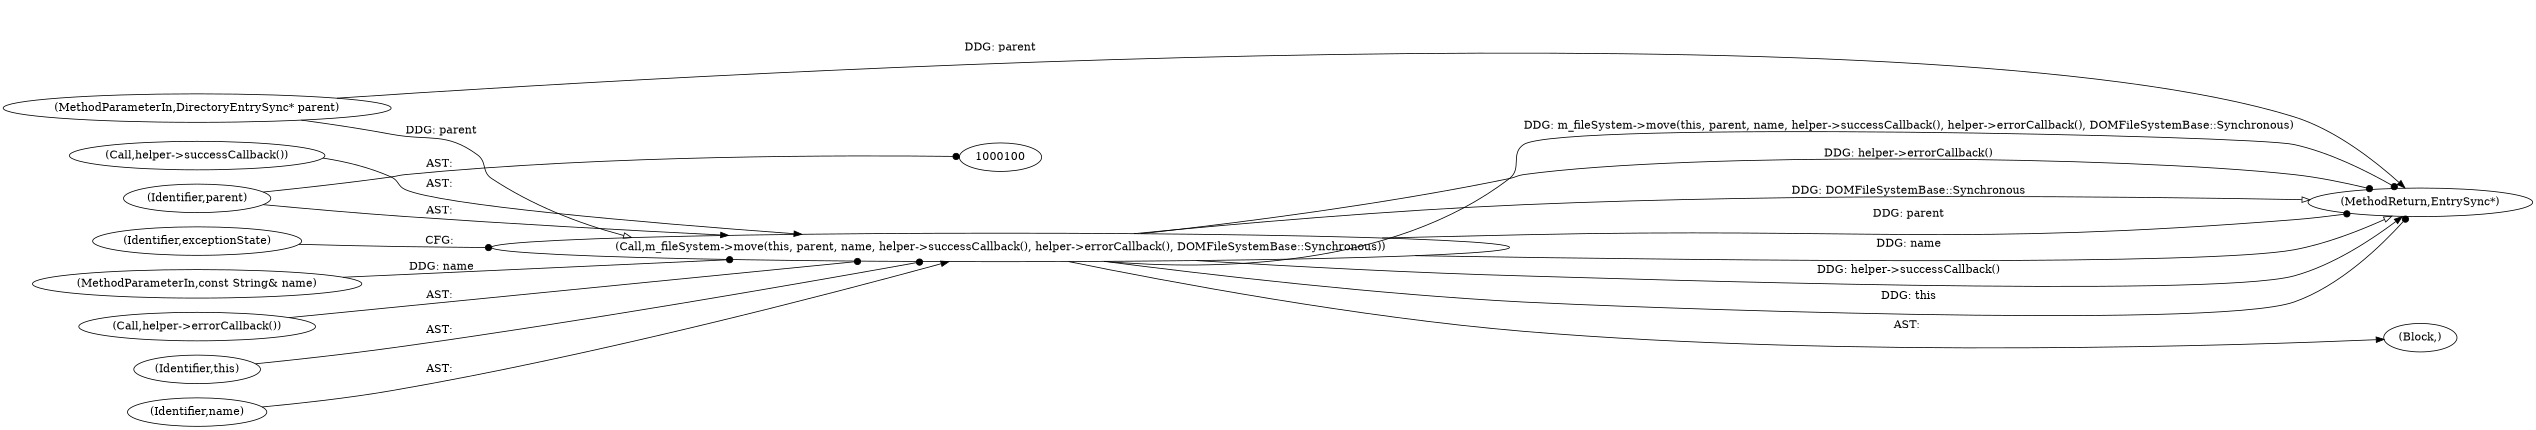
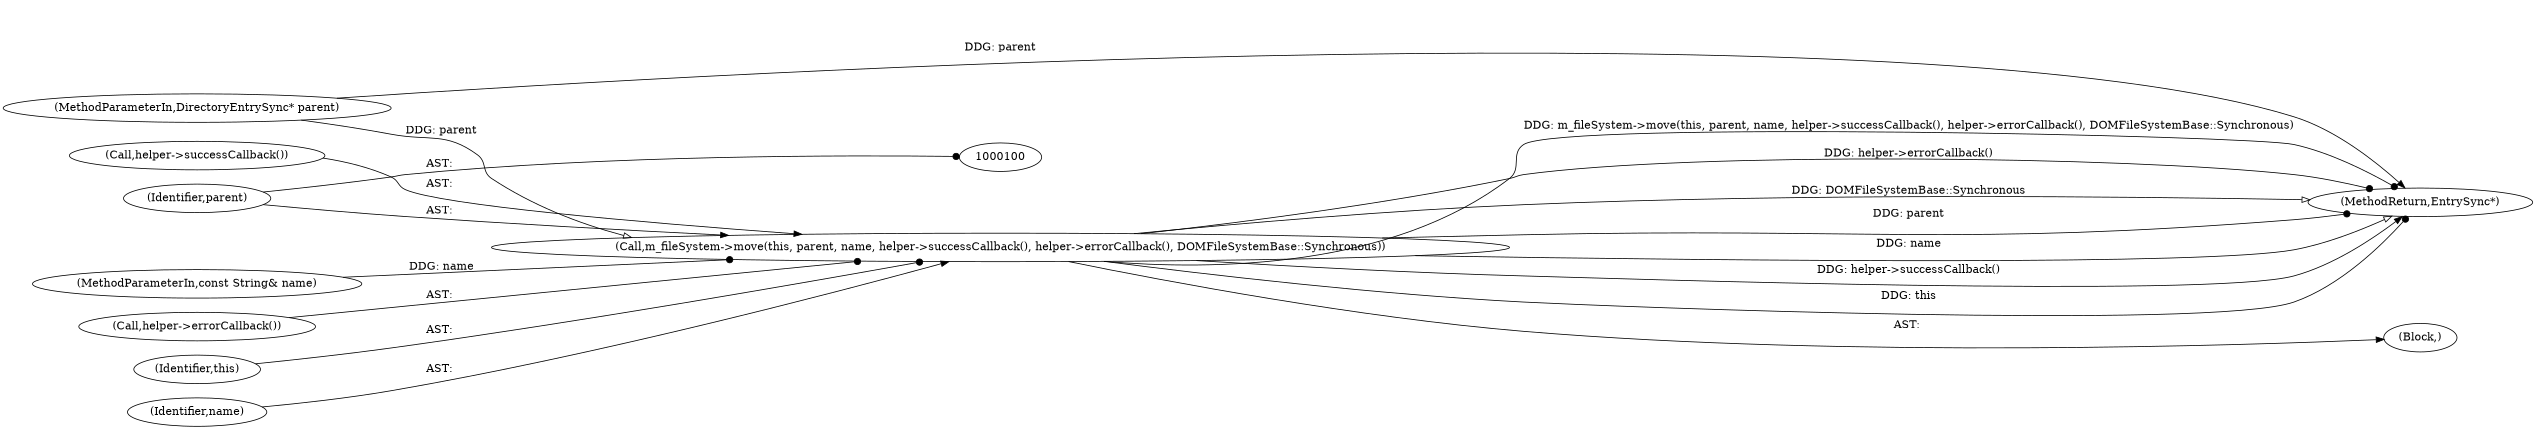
node "(Identifier,exceptionState)": removed
